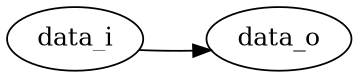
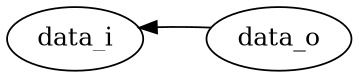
edge "data_i" -> "data_o": reversed
